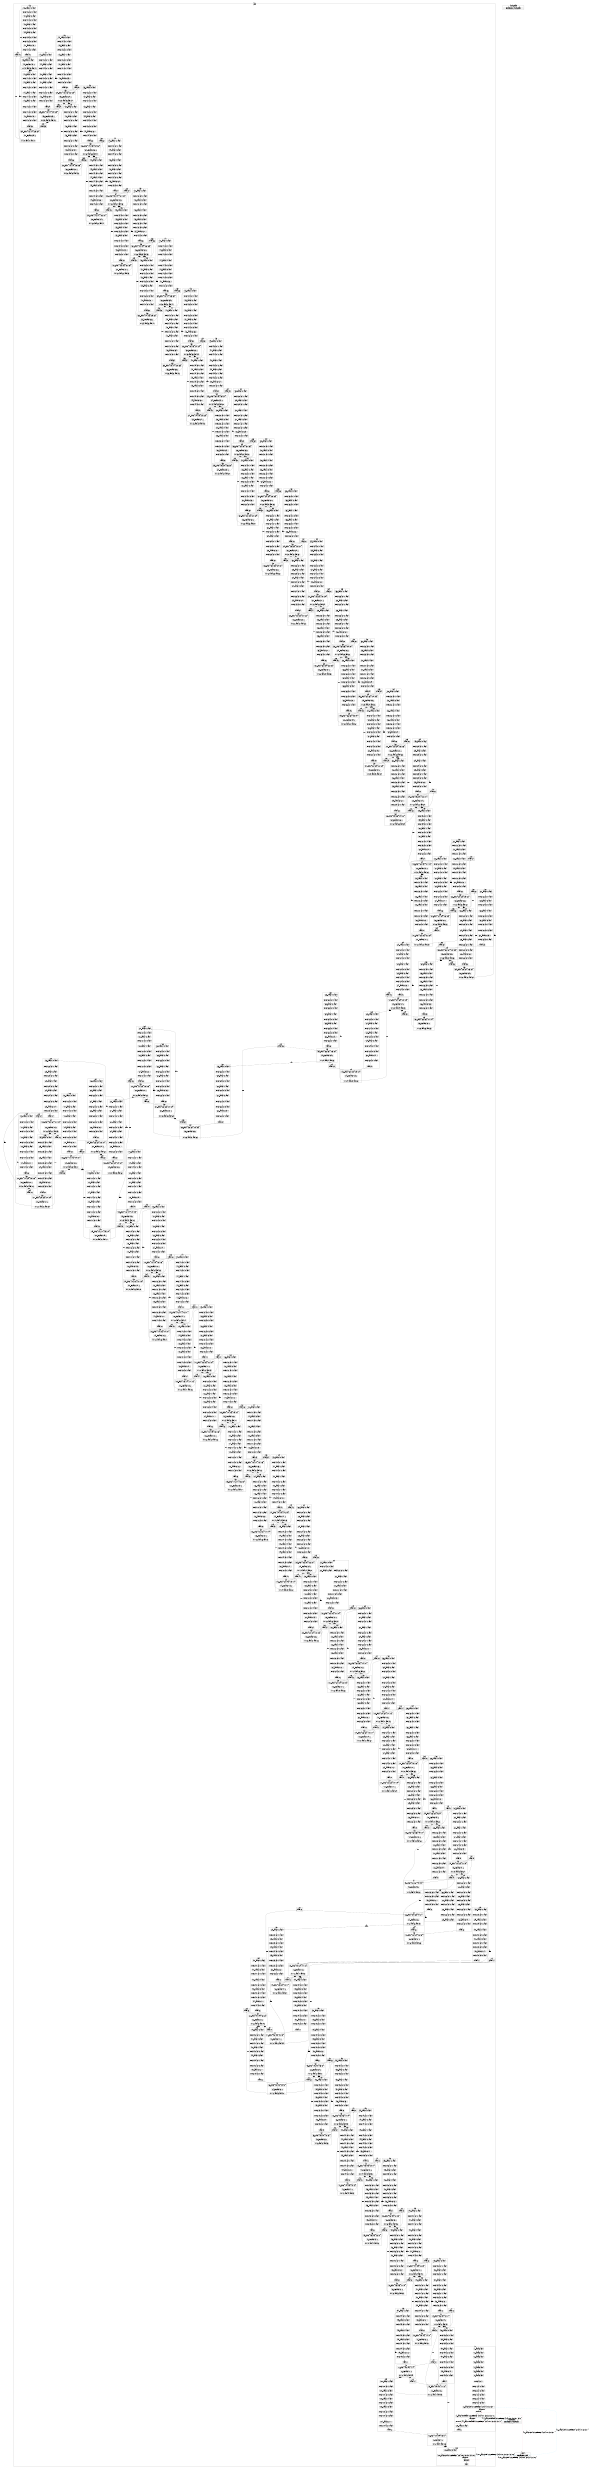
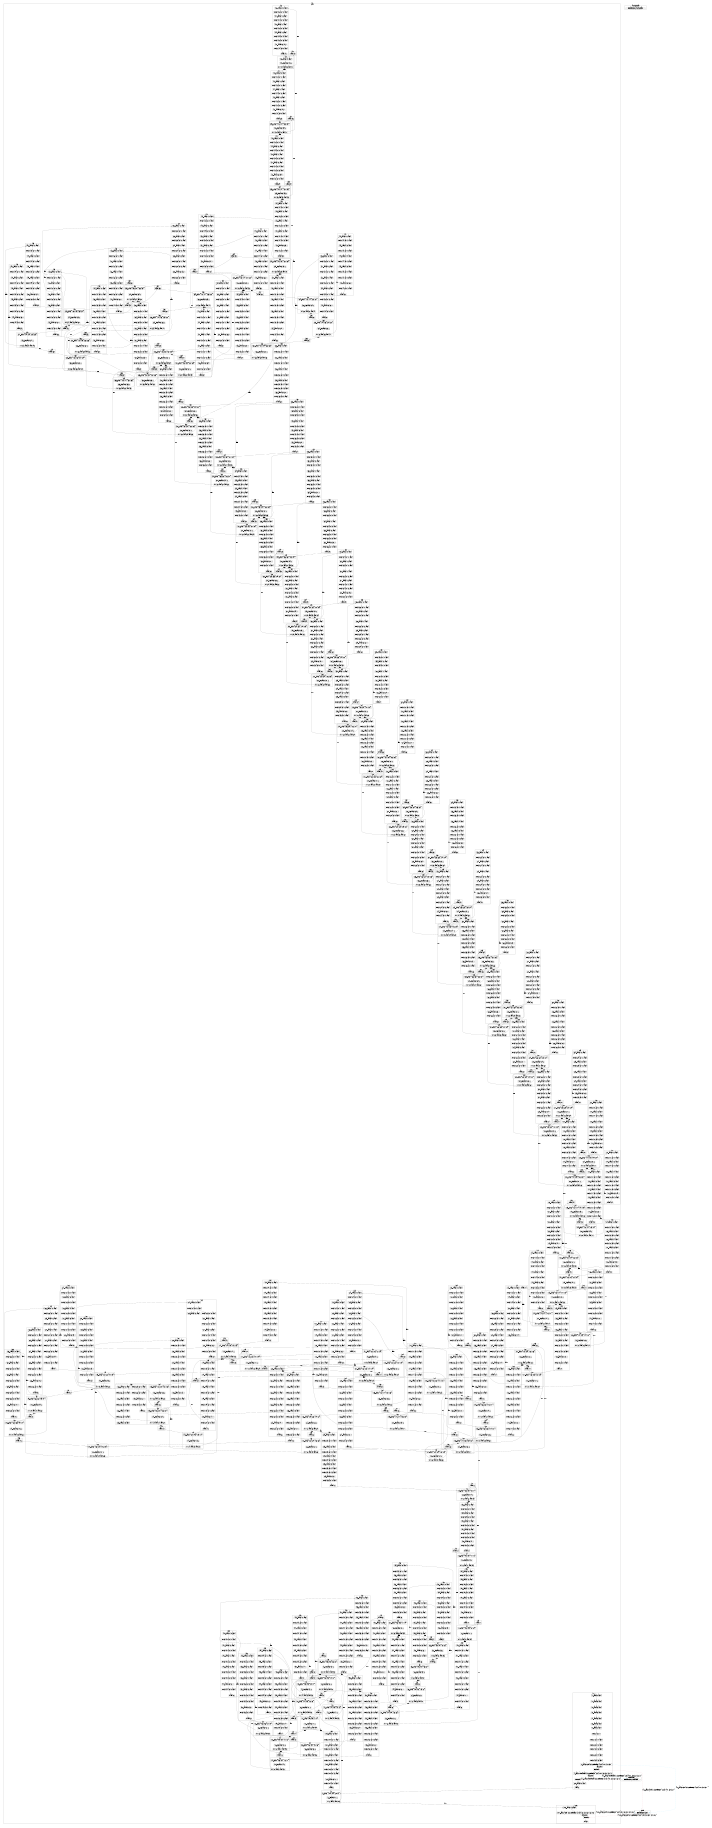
node "store i32 %752 , i32* %n , align 4": removed
